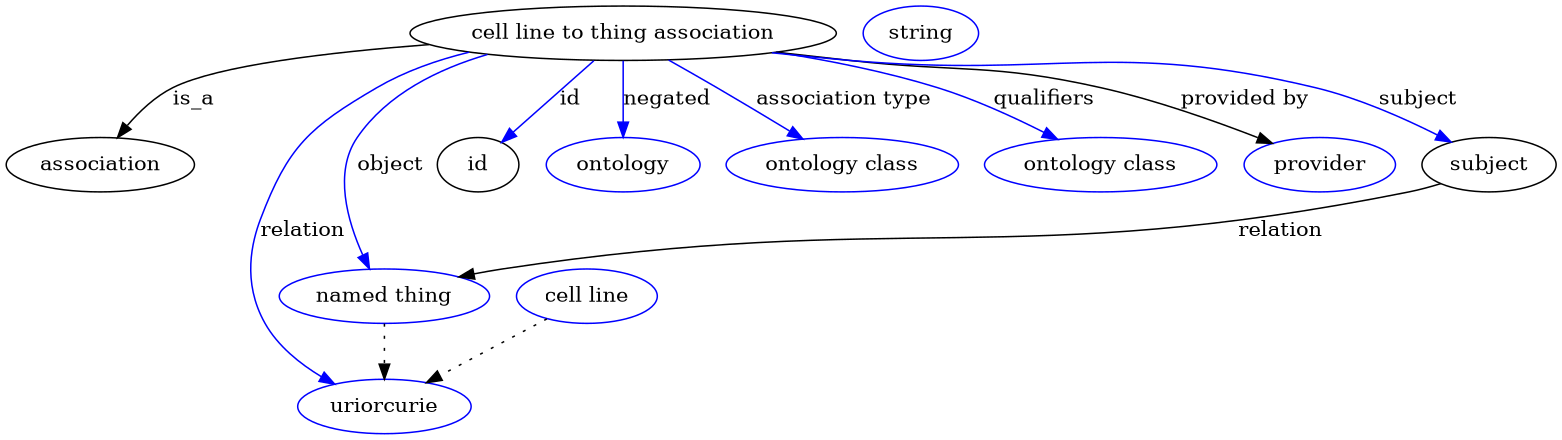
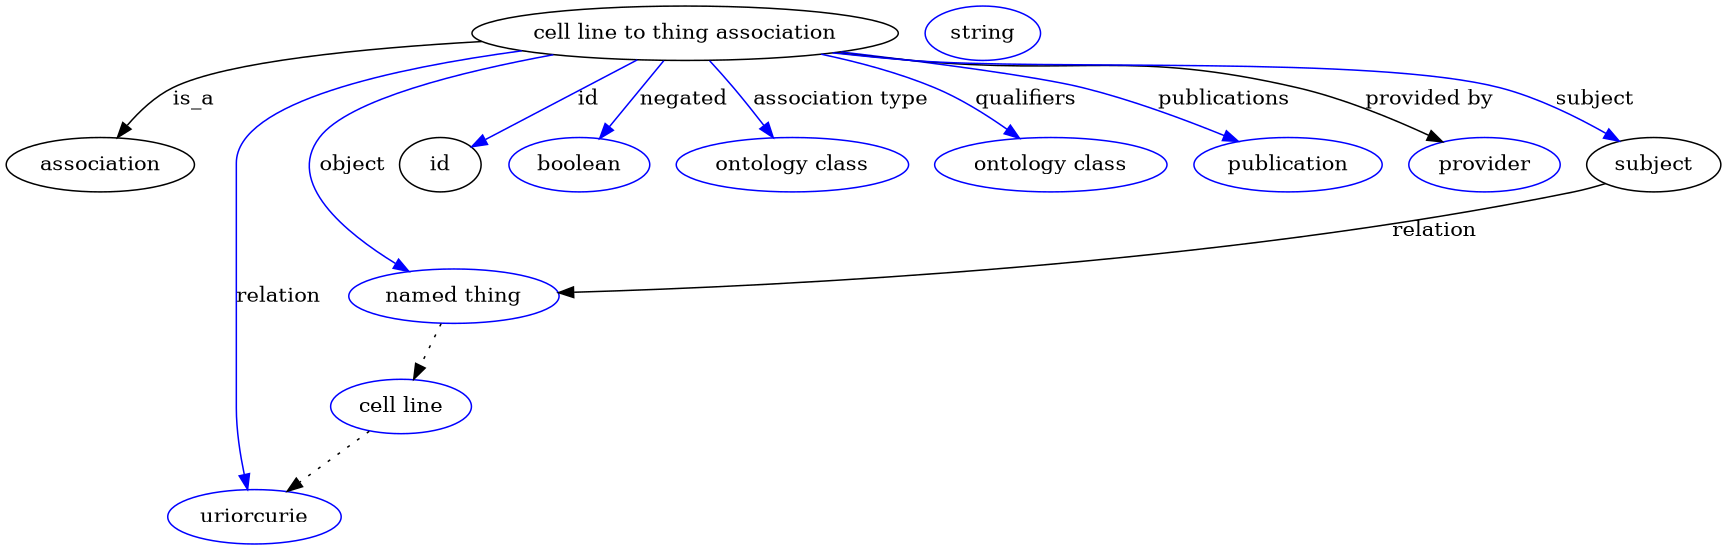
node "ontology": label "ontology" -> "boolean"
node "publication": added
edge "named thing" -> "uriorcurie": now "named thing" -> "cell line"
